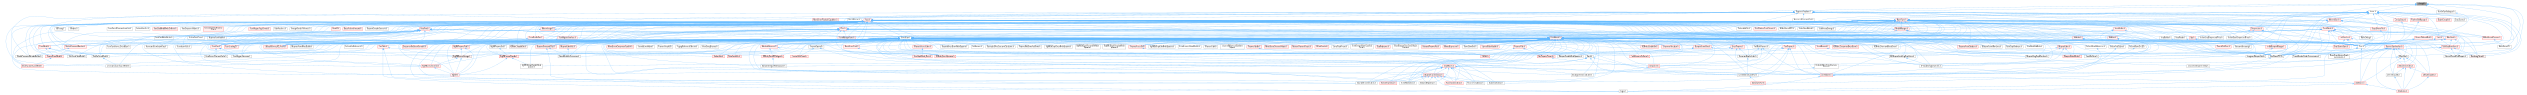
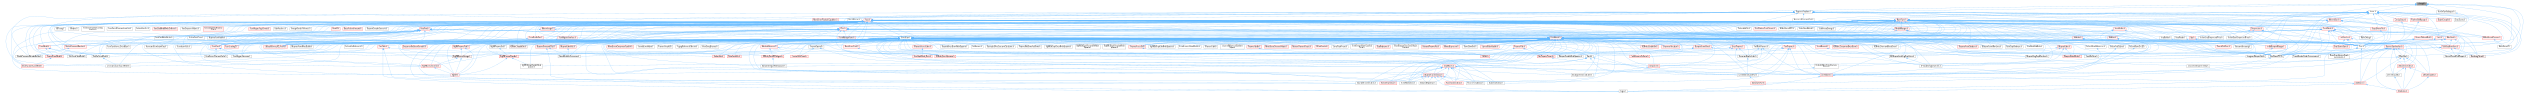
node "ActorElementEditorAssetData Interface.h": added
